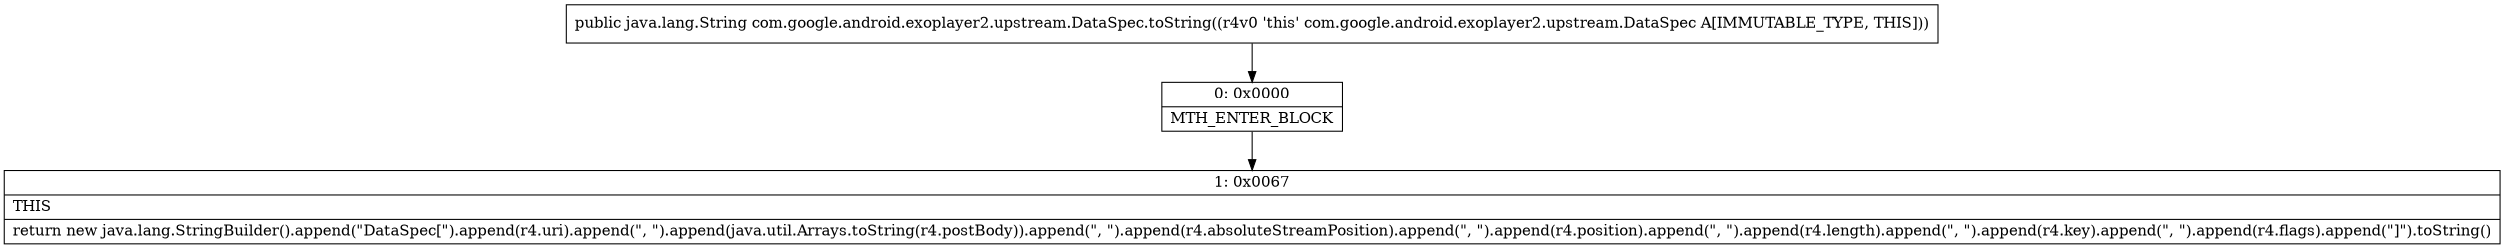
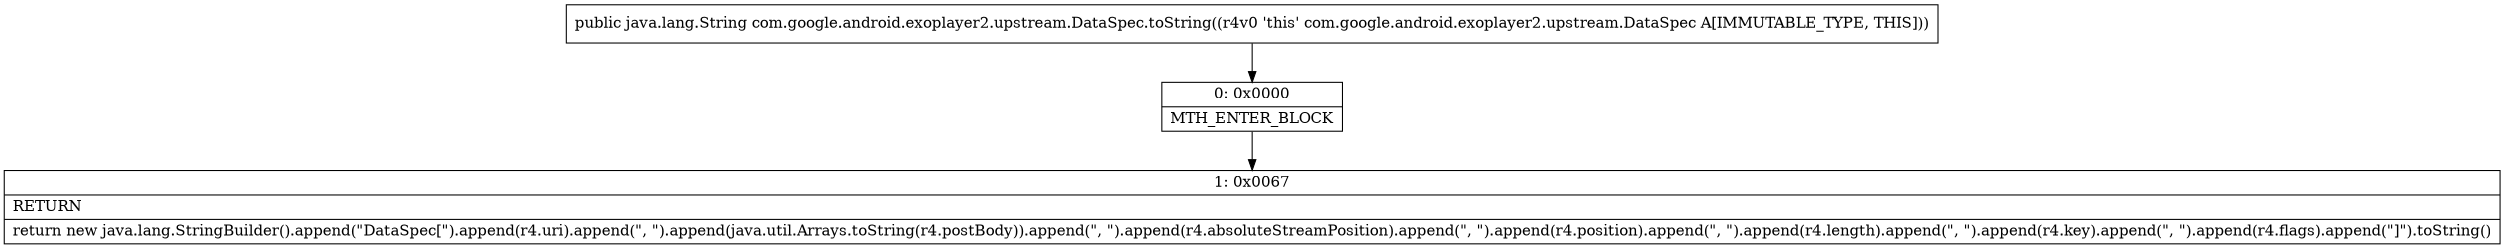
node "1: 0x0067": text "THIS" -> "RETURN"
